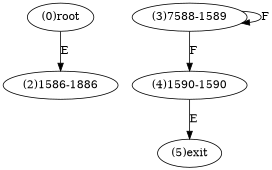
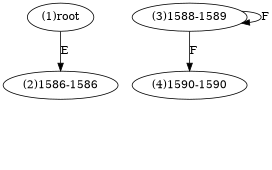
node "(0)root": label "(0)root" -> "(1)root"
node "(3)7588-1589": label "(3)7588-1589" -> "(3)1588-1589"
node "(2)1586-1886": label "(2)1586-1886" -> "(2)1586-1586"
node "(5)exit": removed
